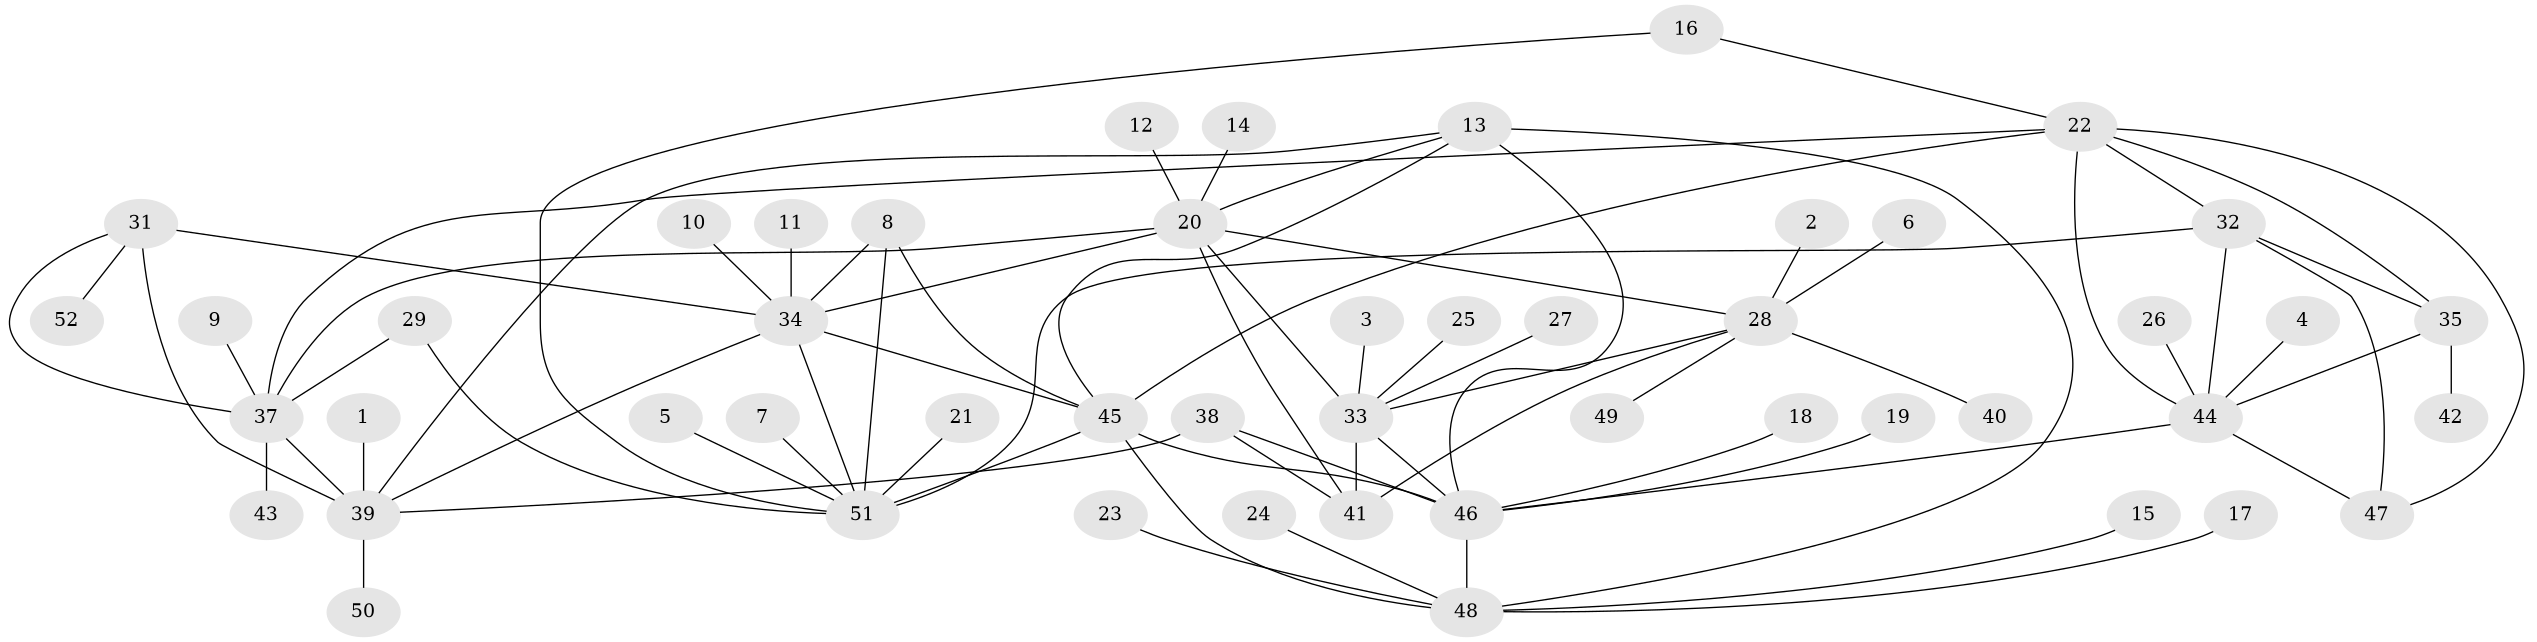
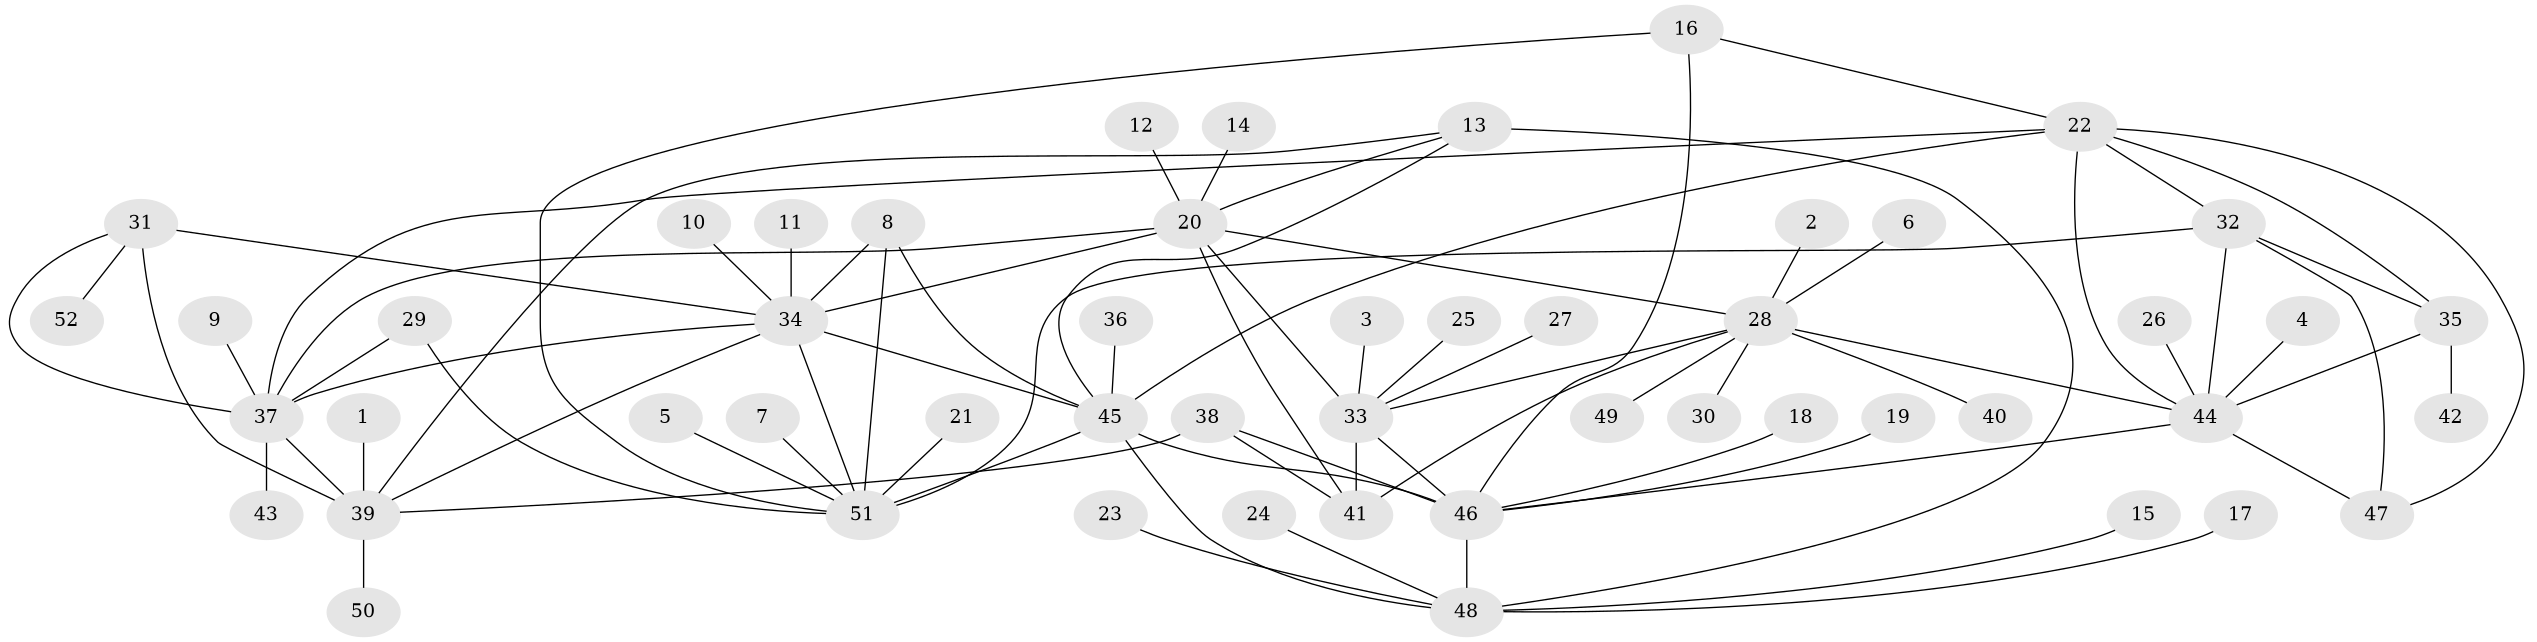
node "36": added
edge "34" -- "37": added
edge "13" -- "46": now "16" -- "46"
edge "28" -- "44": added
node "30": added
